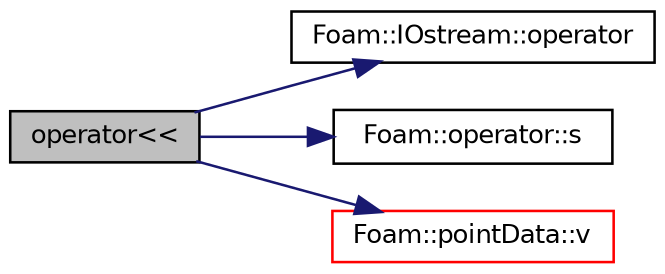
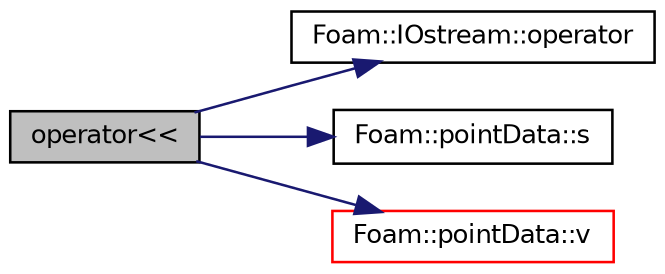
node "Foam::operator::s": label "Foam::operator::s" -> "Foam::pointData::s"
